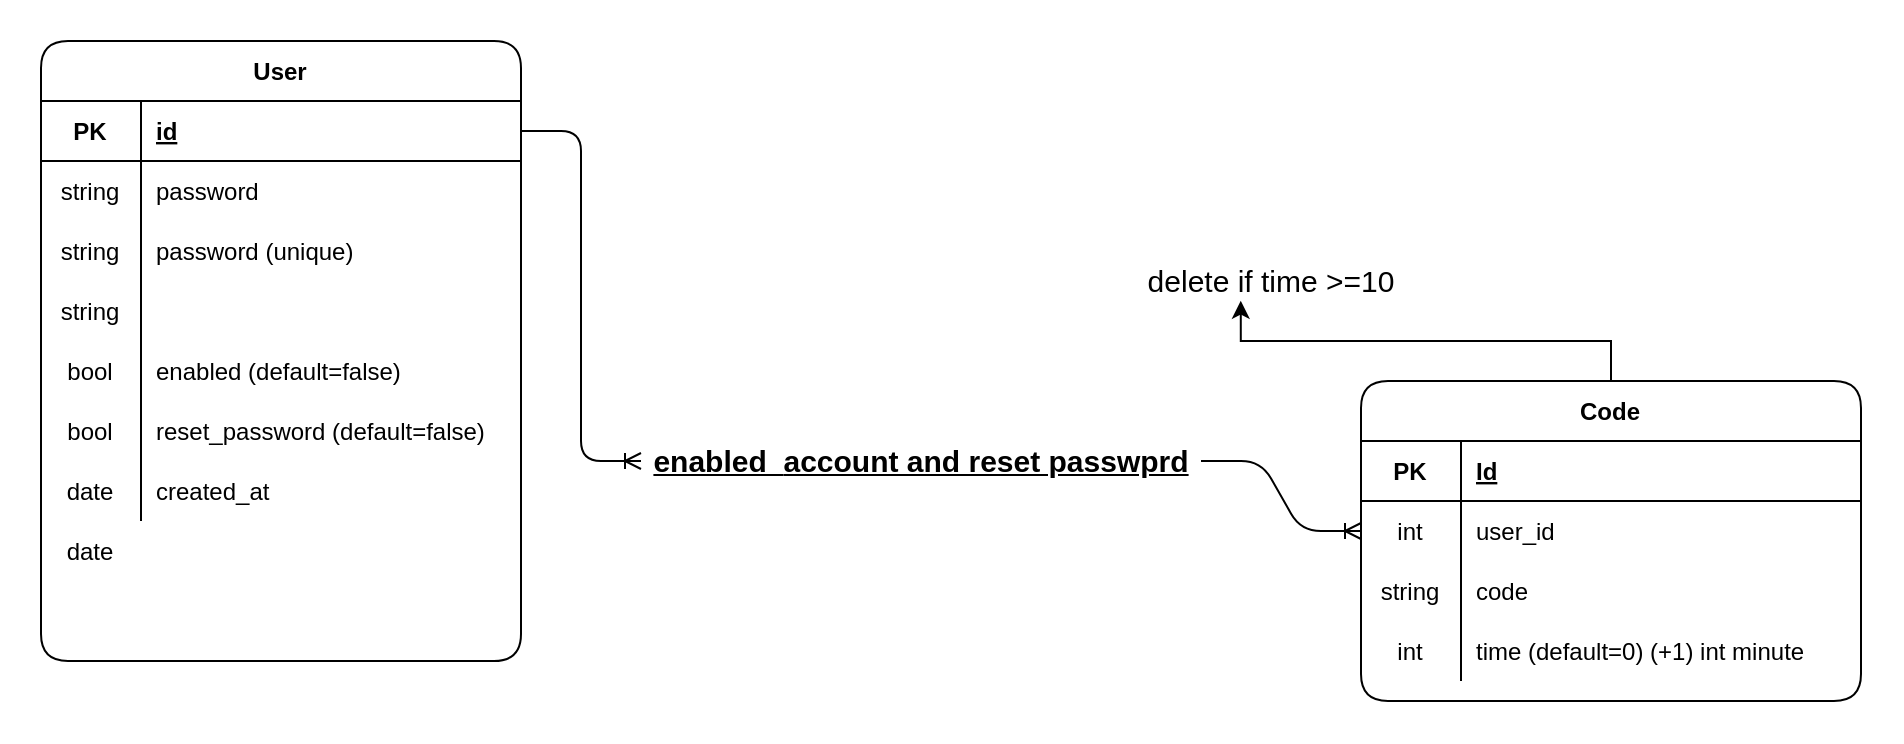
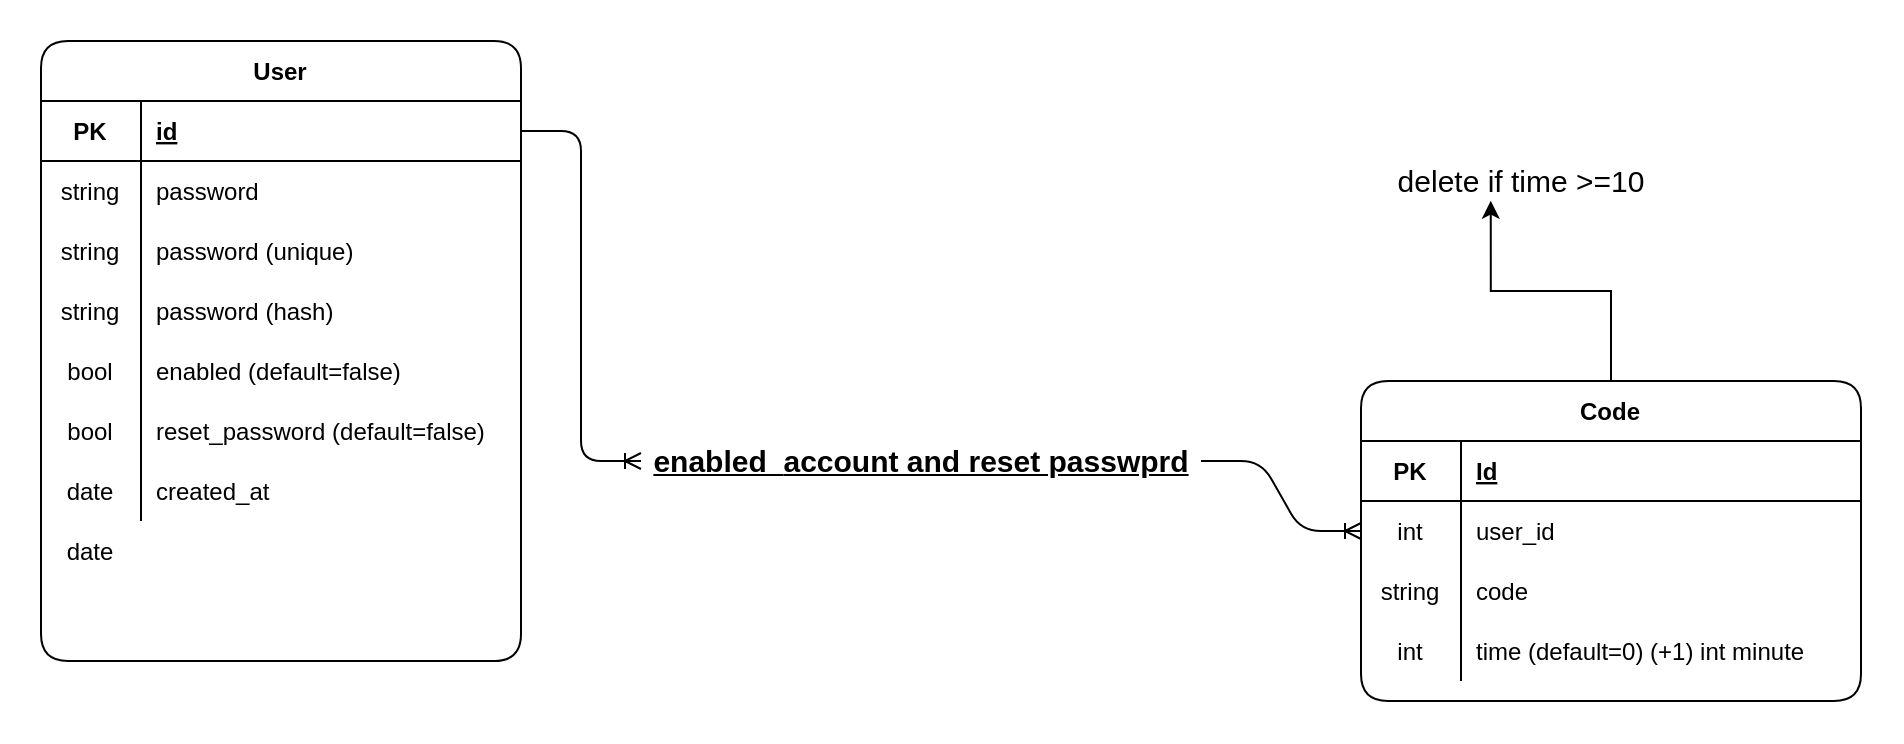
node "delete if time >=10": moved (1271, 281) -> (1521, 181)
node "password (hash)": added
